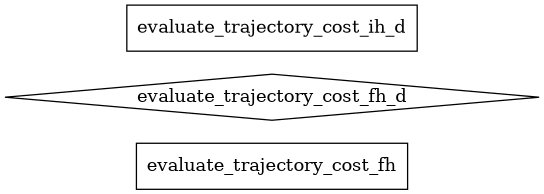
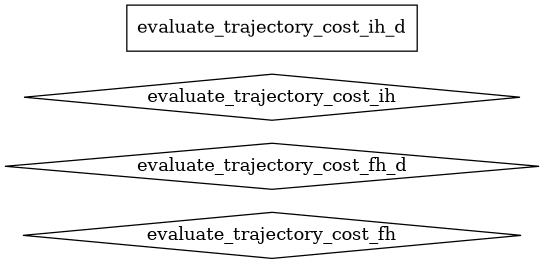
node "evaluate_trajectory_cost_ih": added
node "evaluate_trajectory_cost_fh": shape box -> diamond
